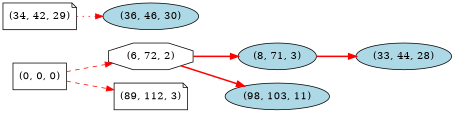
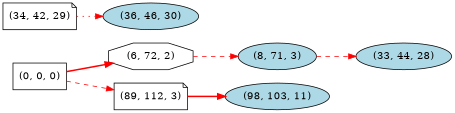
edge "(6, 72, 2)" -> "(8, 71, 3)": style bold -> dashed
edge "(8, 71, 3)" -> "(33, 44, 28)": style bold -> dashed
edge "(0, 0, 0)" -> "(6, 72, 2)": style dashed -> bold
edge "(6, 72, 2)" -> "(98, 103, 11)": now "(89, 112, 3)" -> "(98, 103, 11)"
